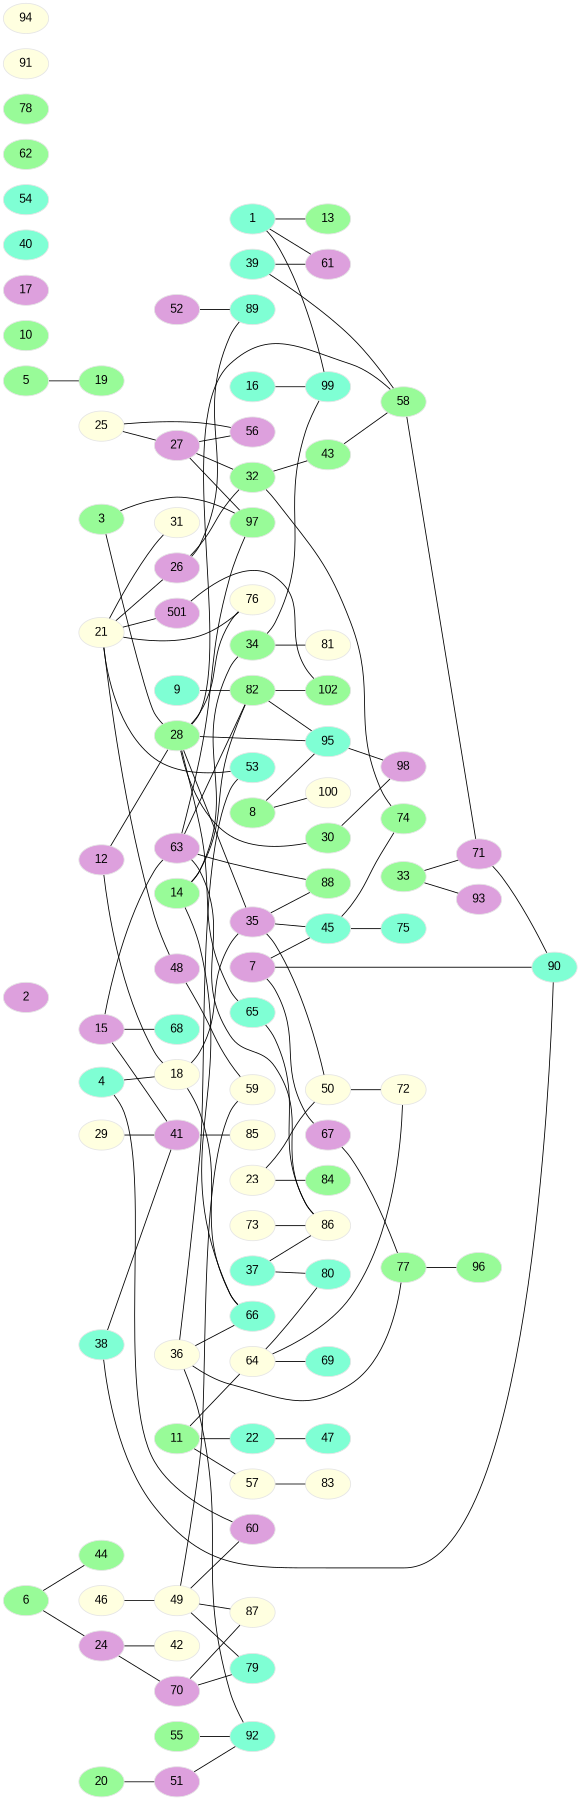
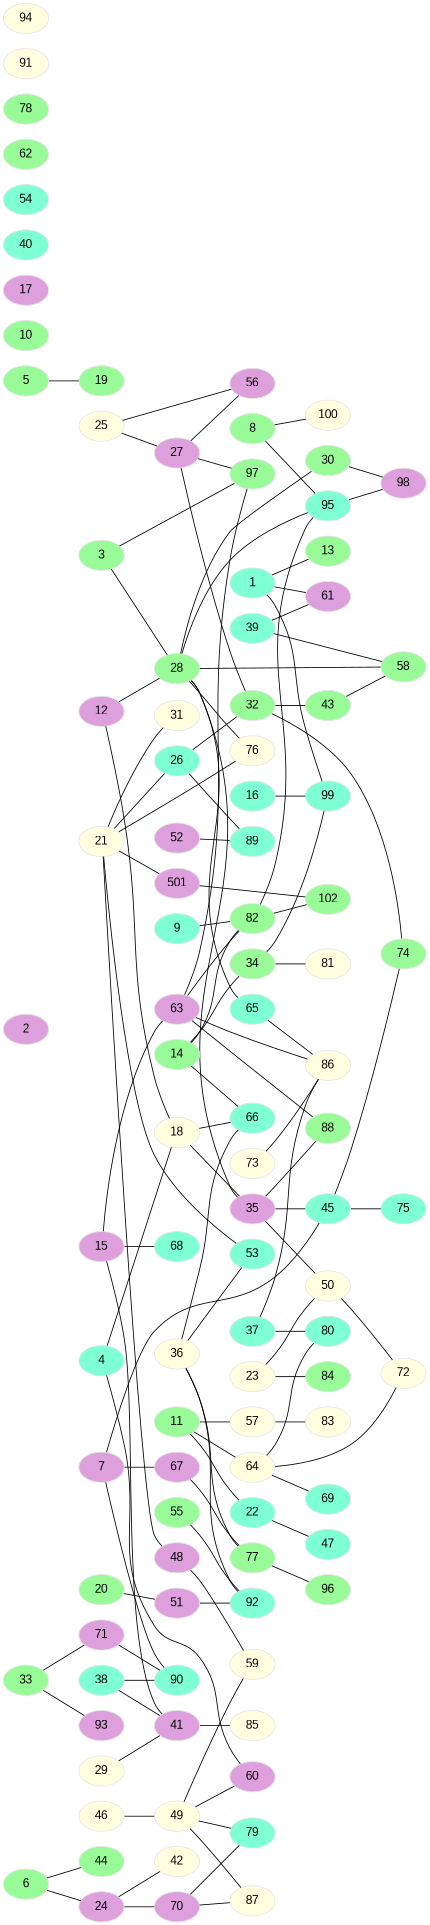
node "26": fillcolor plum -> aquamarine
edge "58" -- "71": removed
